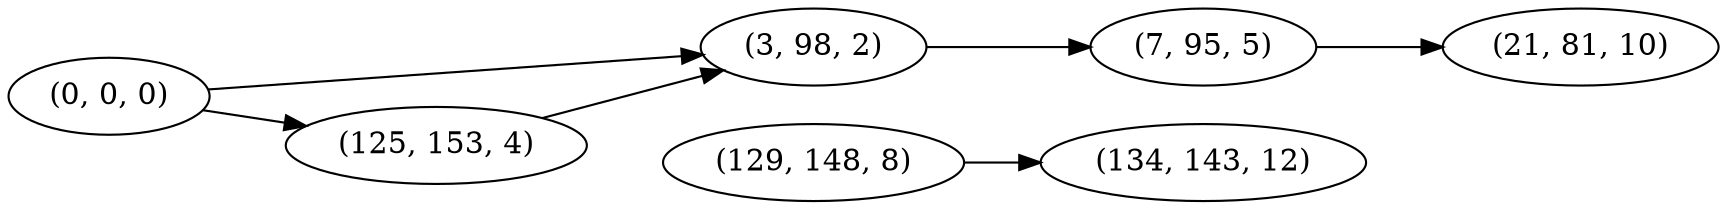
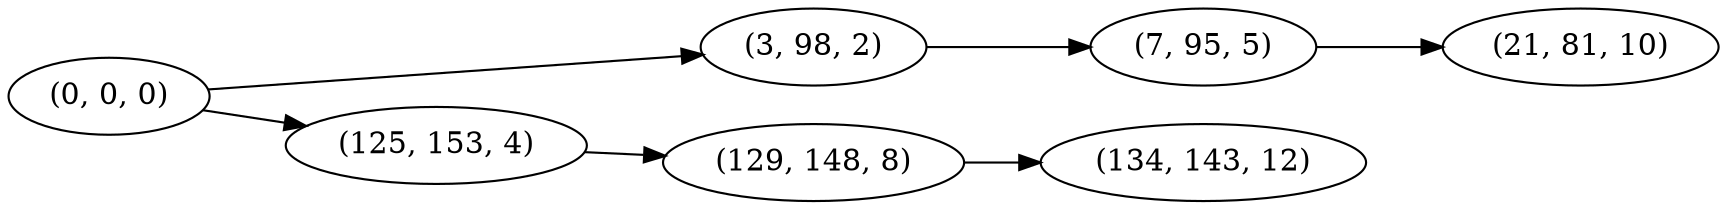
edge "(125, 153, 4)" -> "(3, 98, 2)": now "(125, 153, 4)" -> "(129, 148, 8)"
